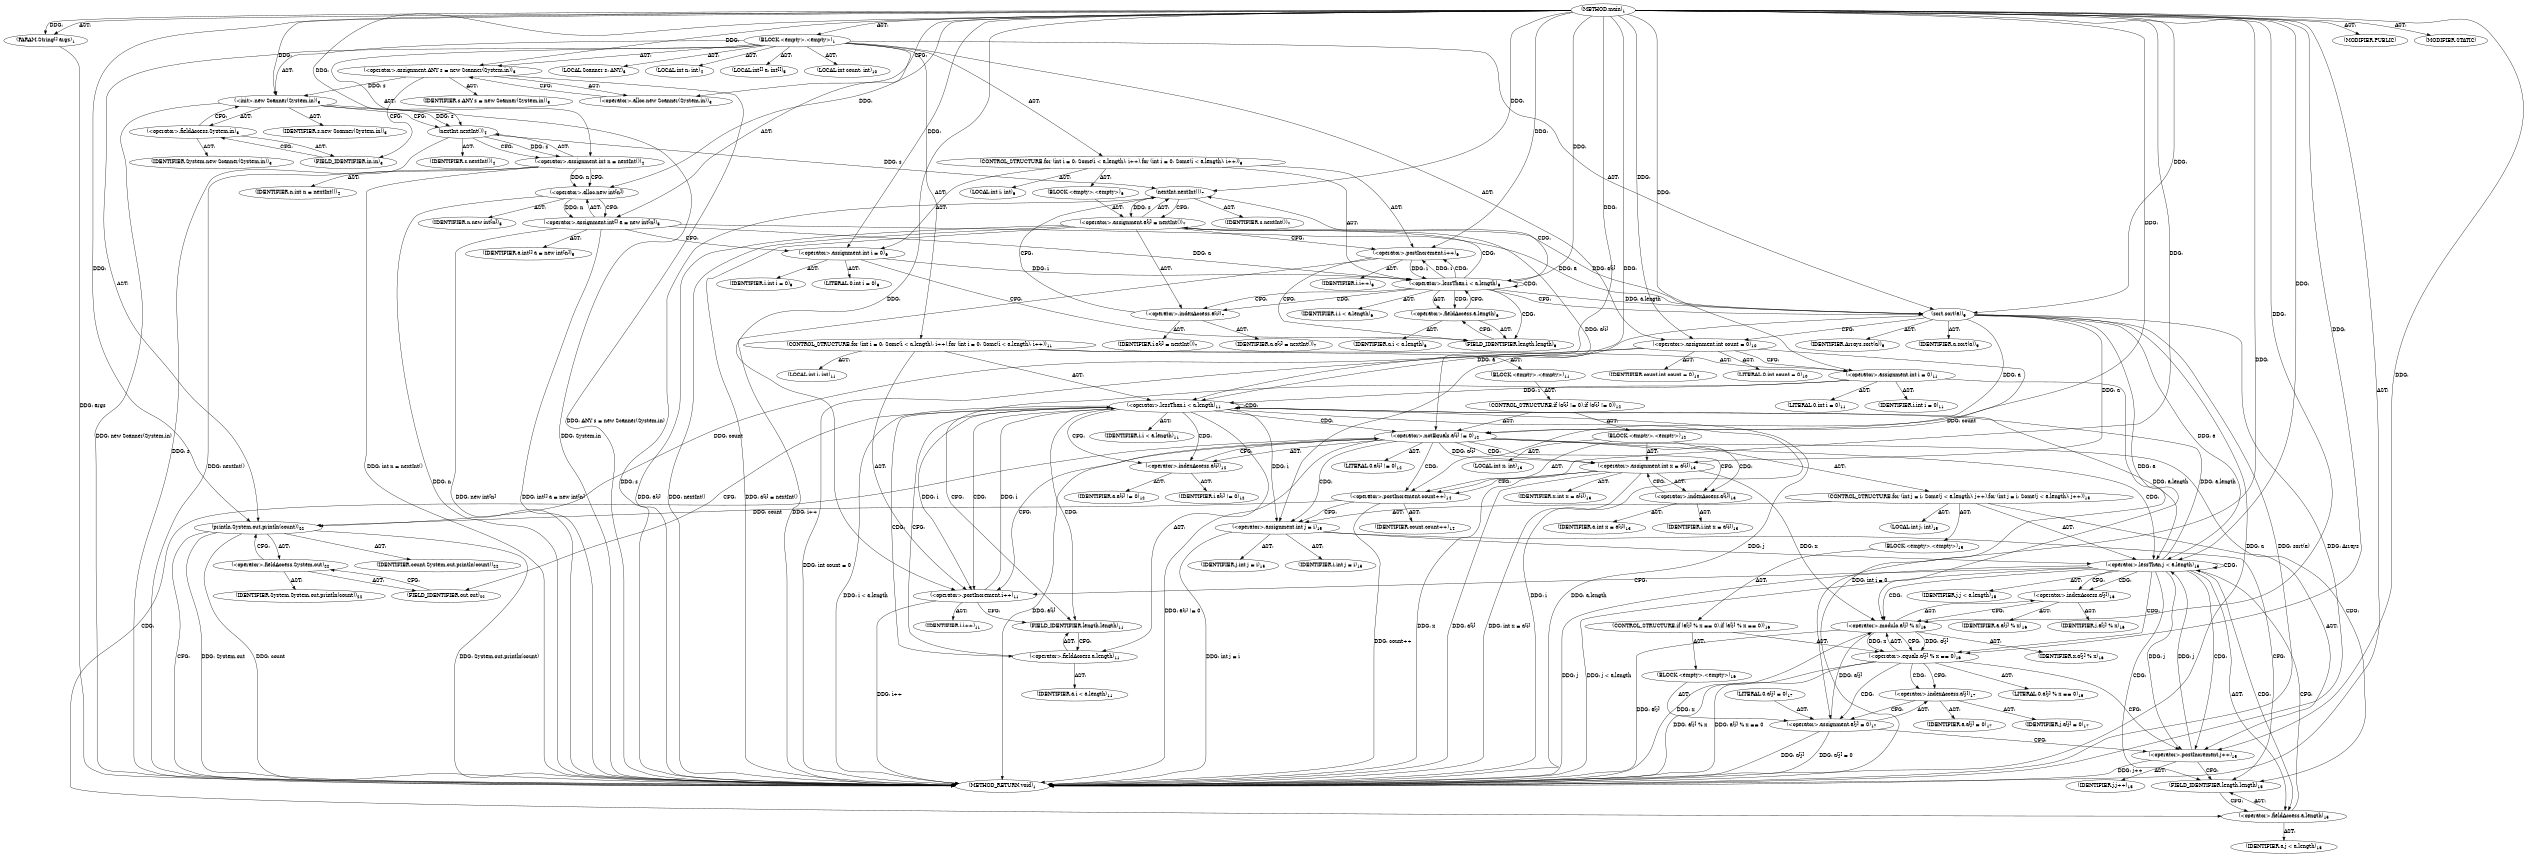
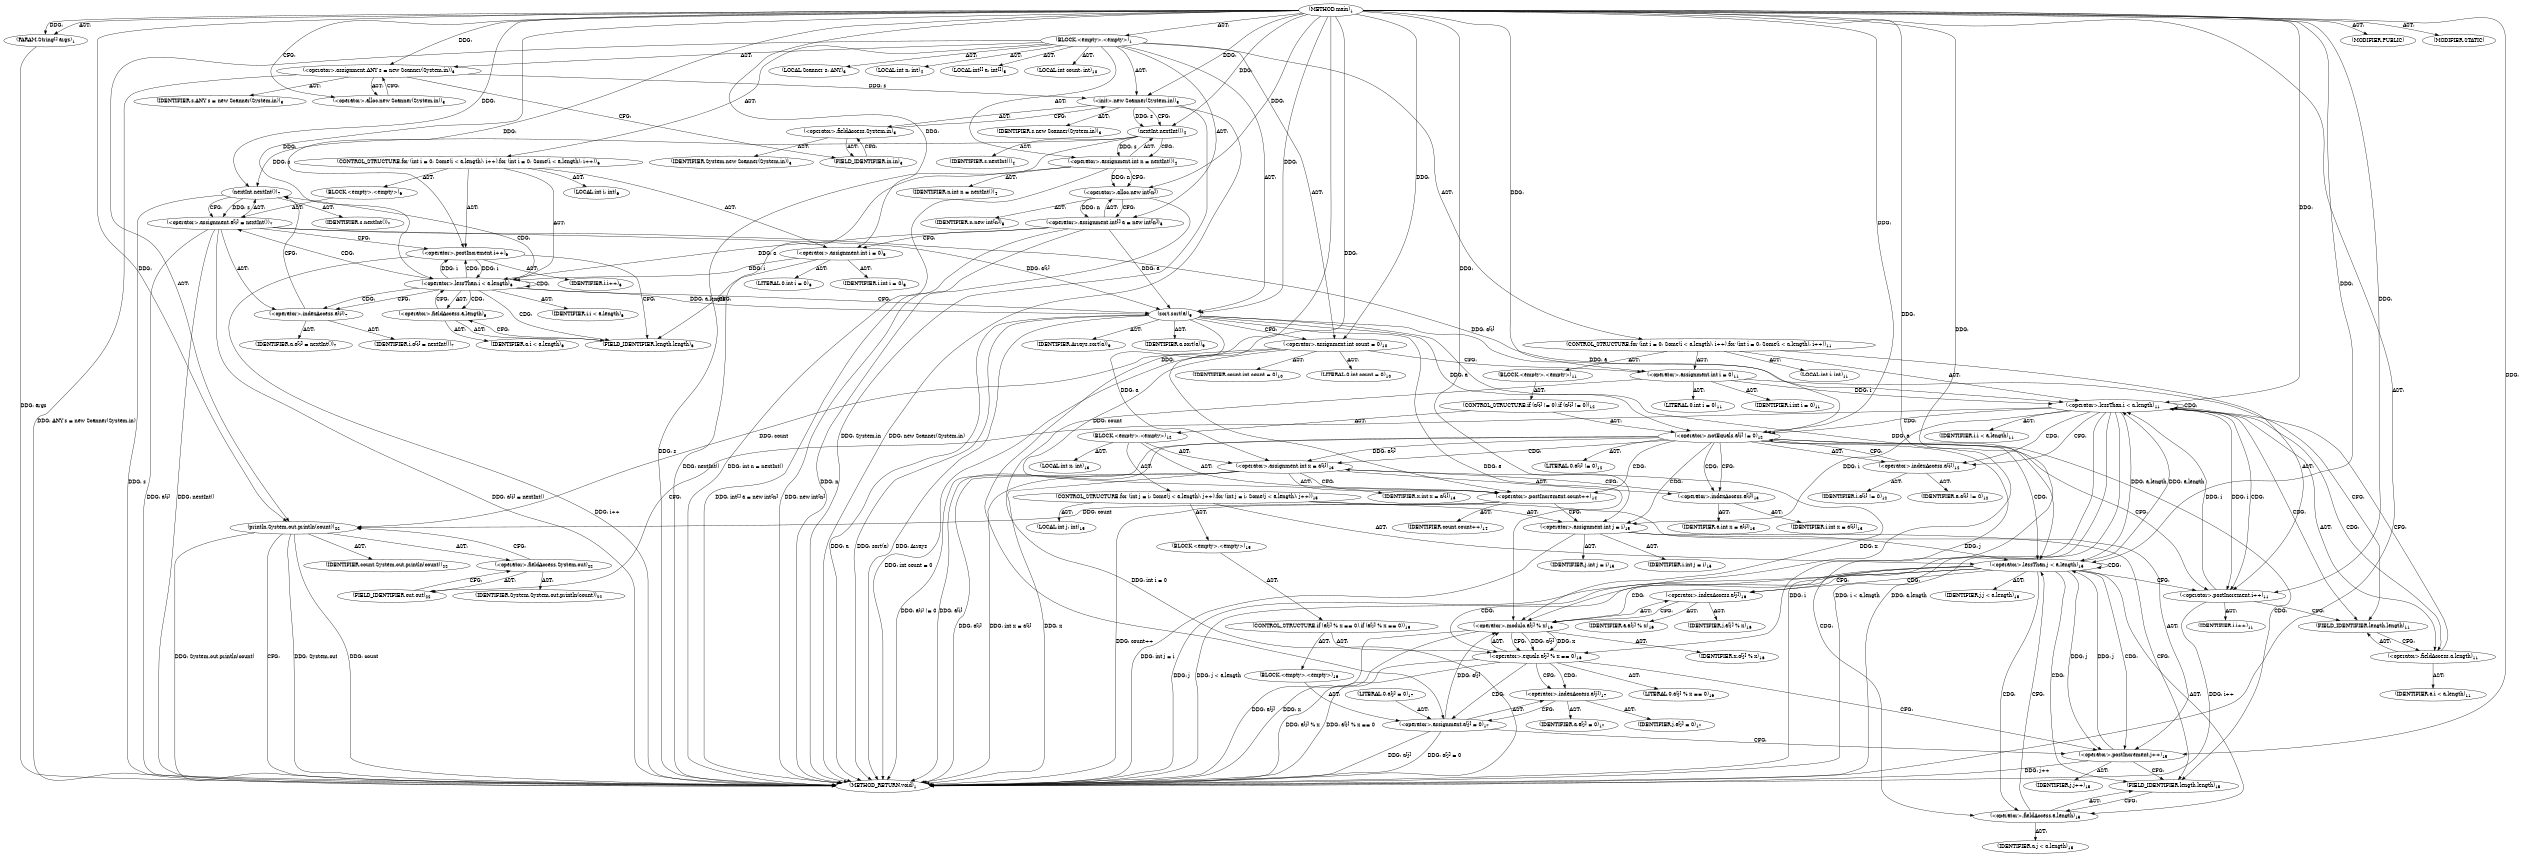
node "(IDENTIFIER,a,int[] a = new int[n])": removed
